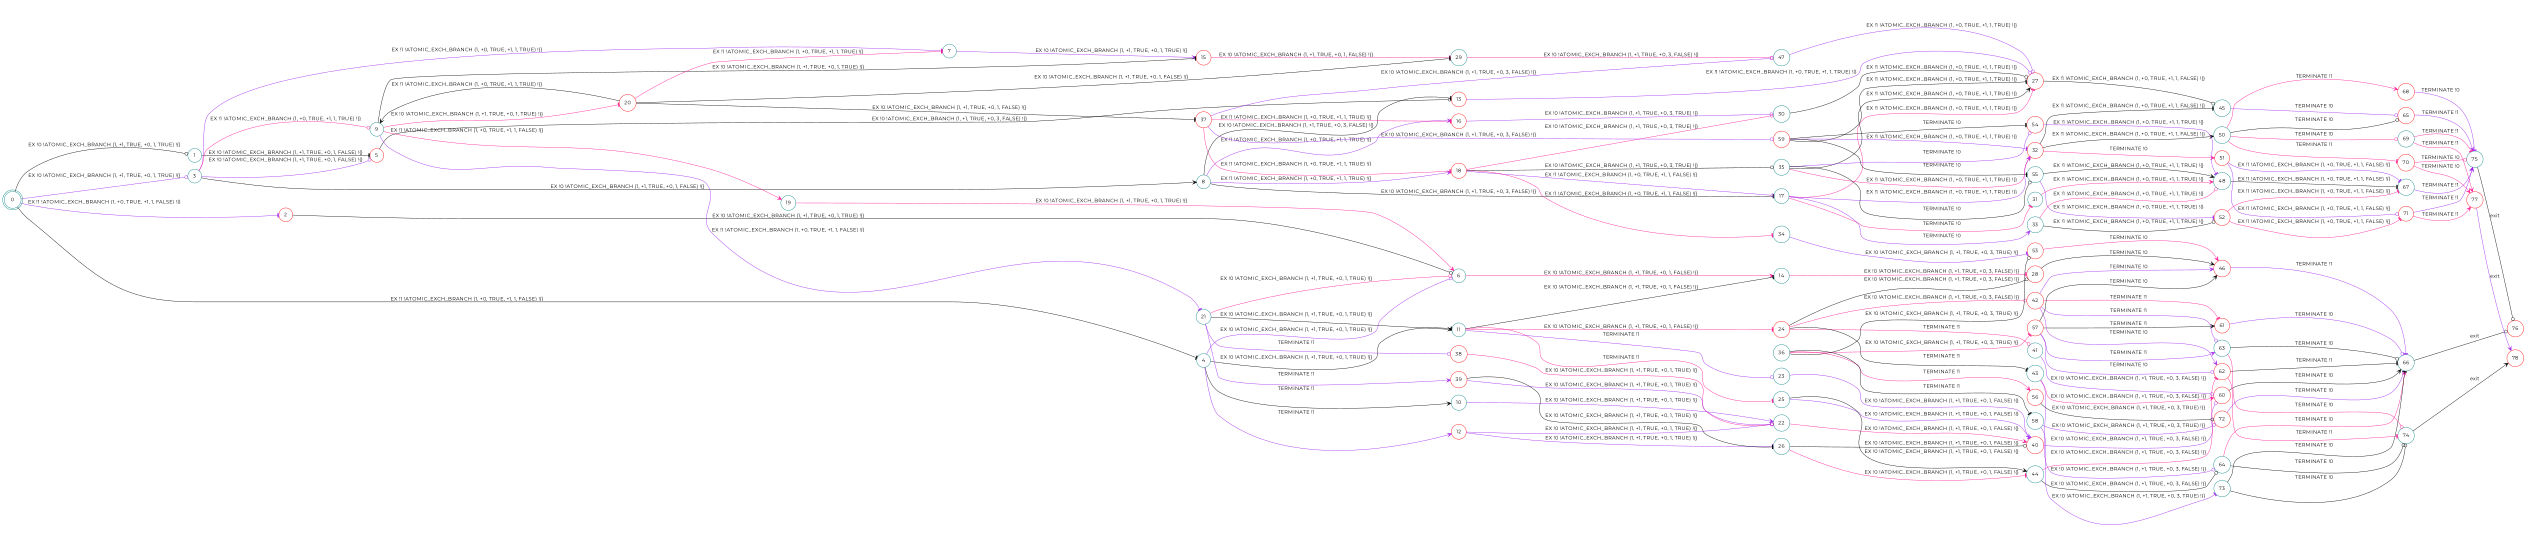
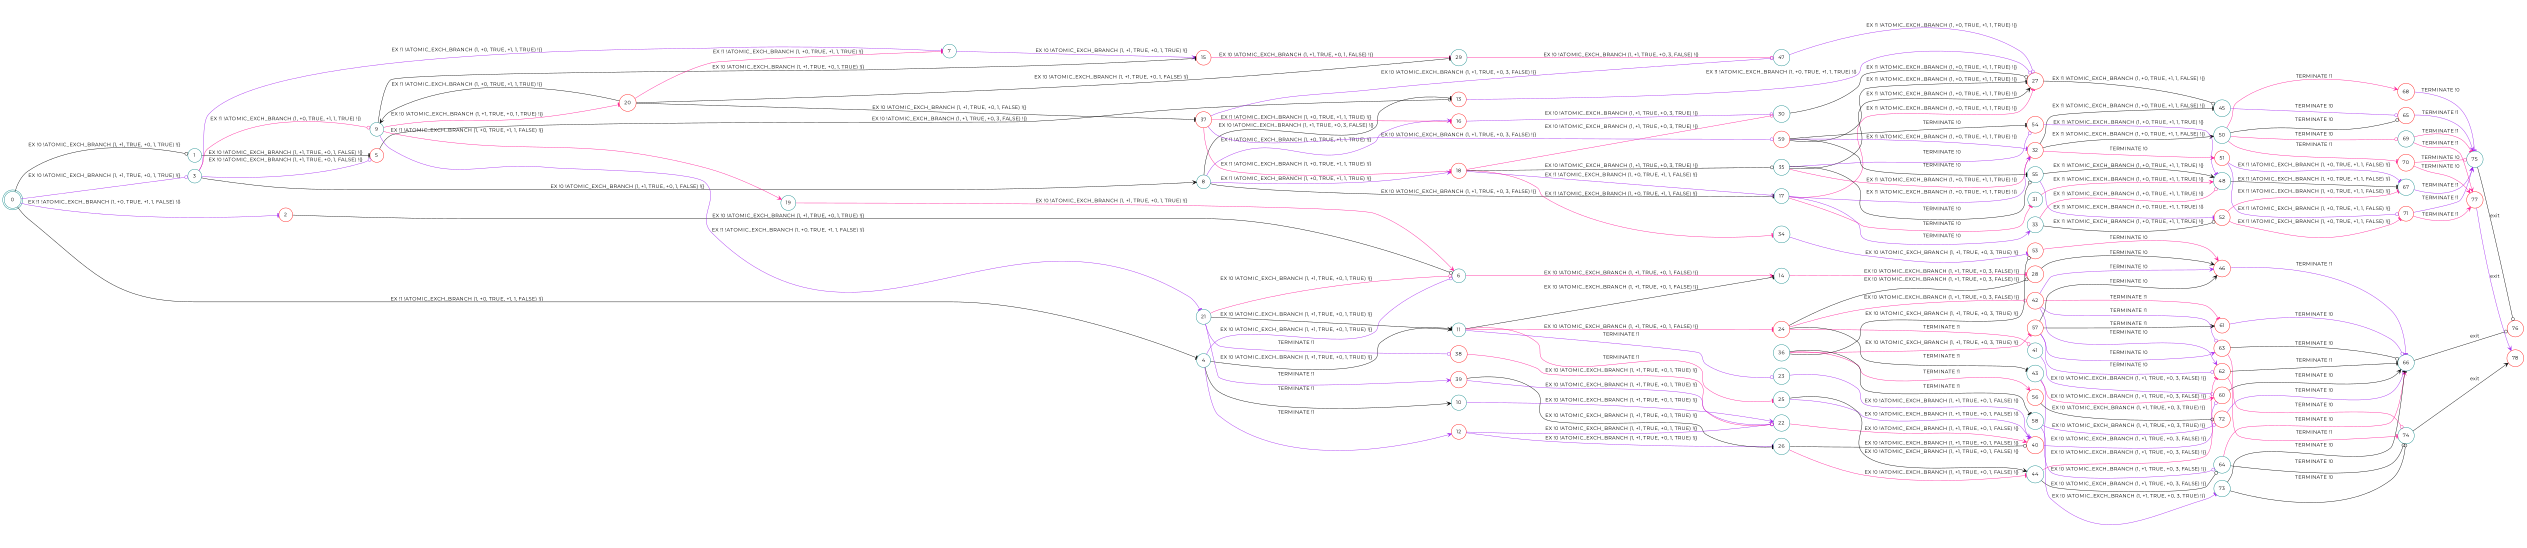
node "63": color teal -> red
edge "57" -> "63": label "TERMINATE !1" -> "TERMINATE !0"
